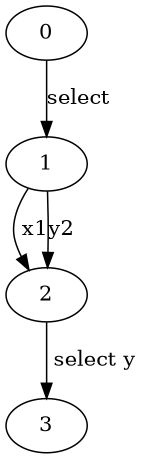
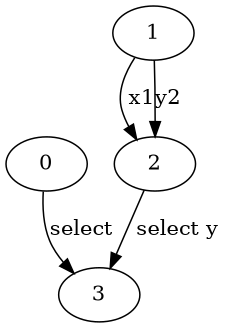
edge "0" -> "1": now "0" -> "3"
